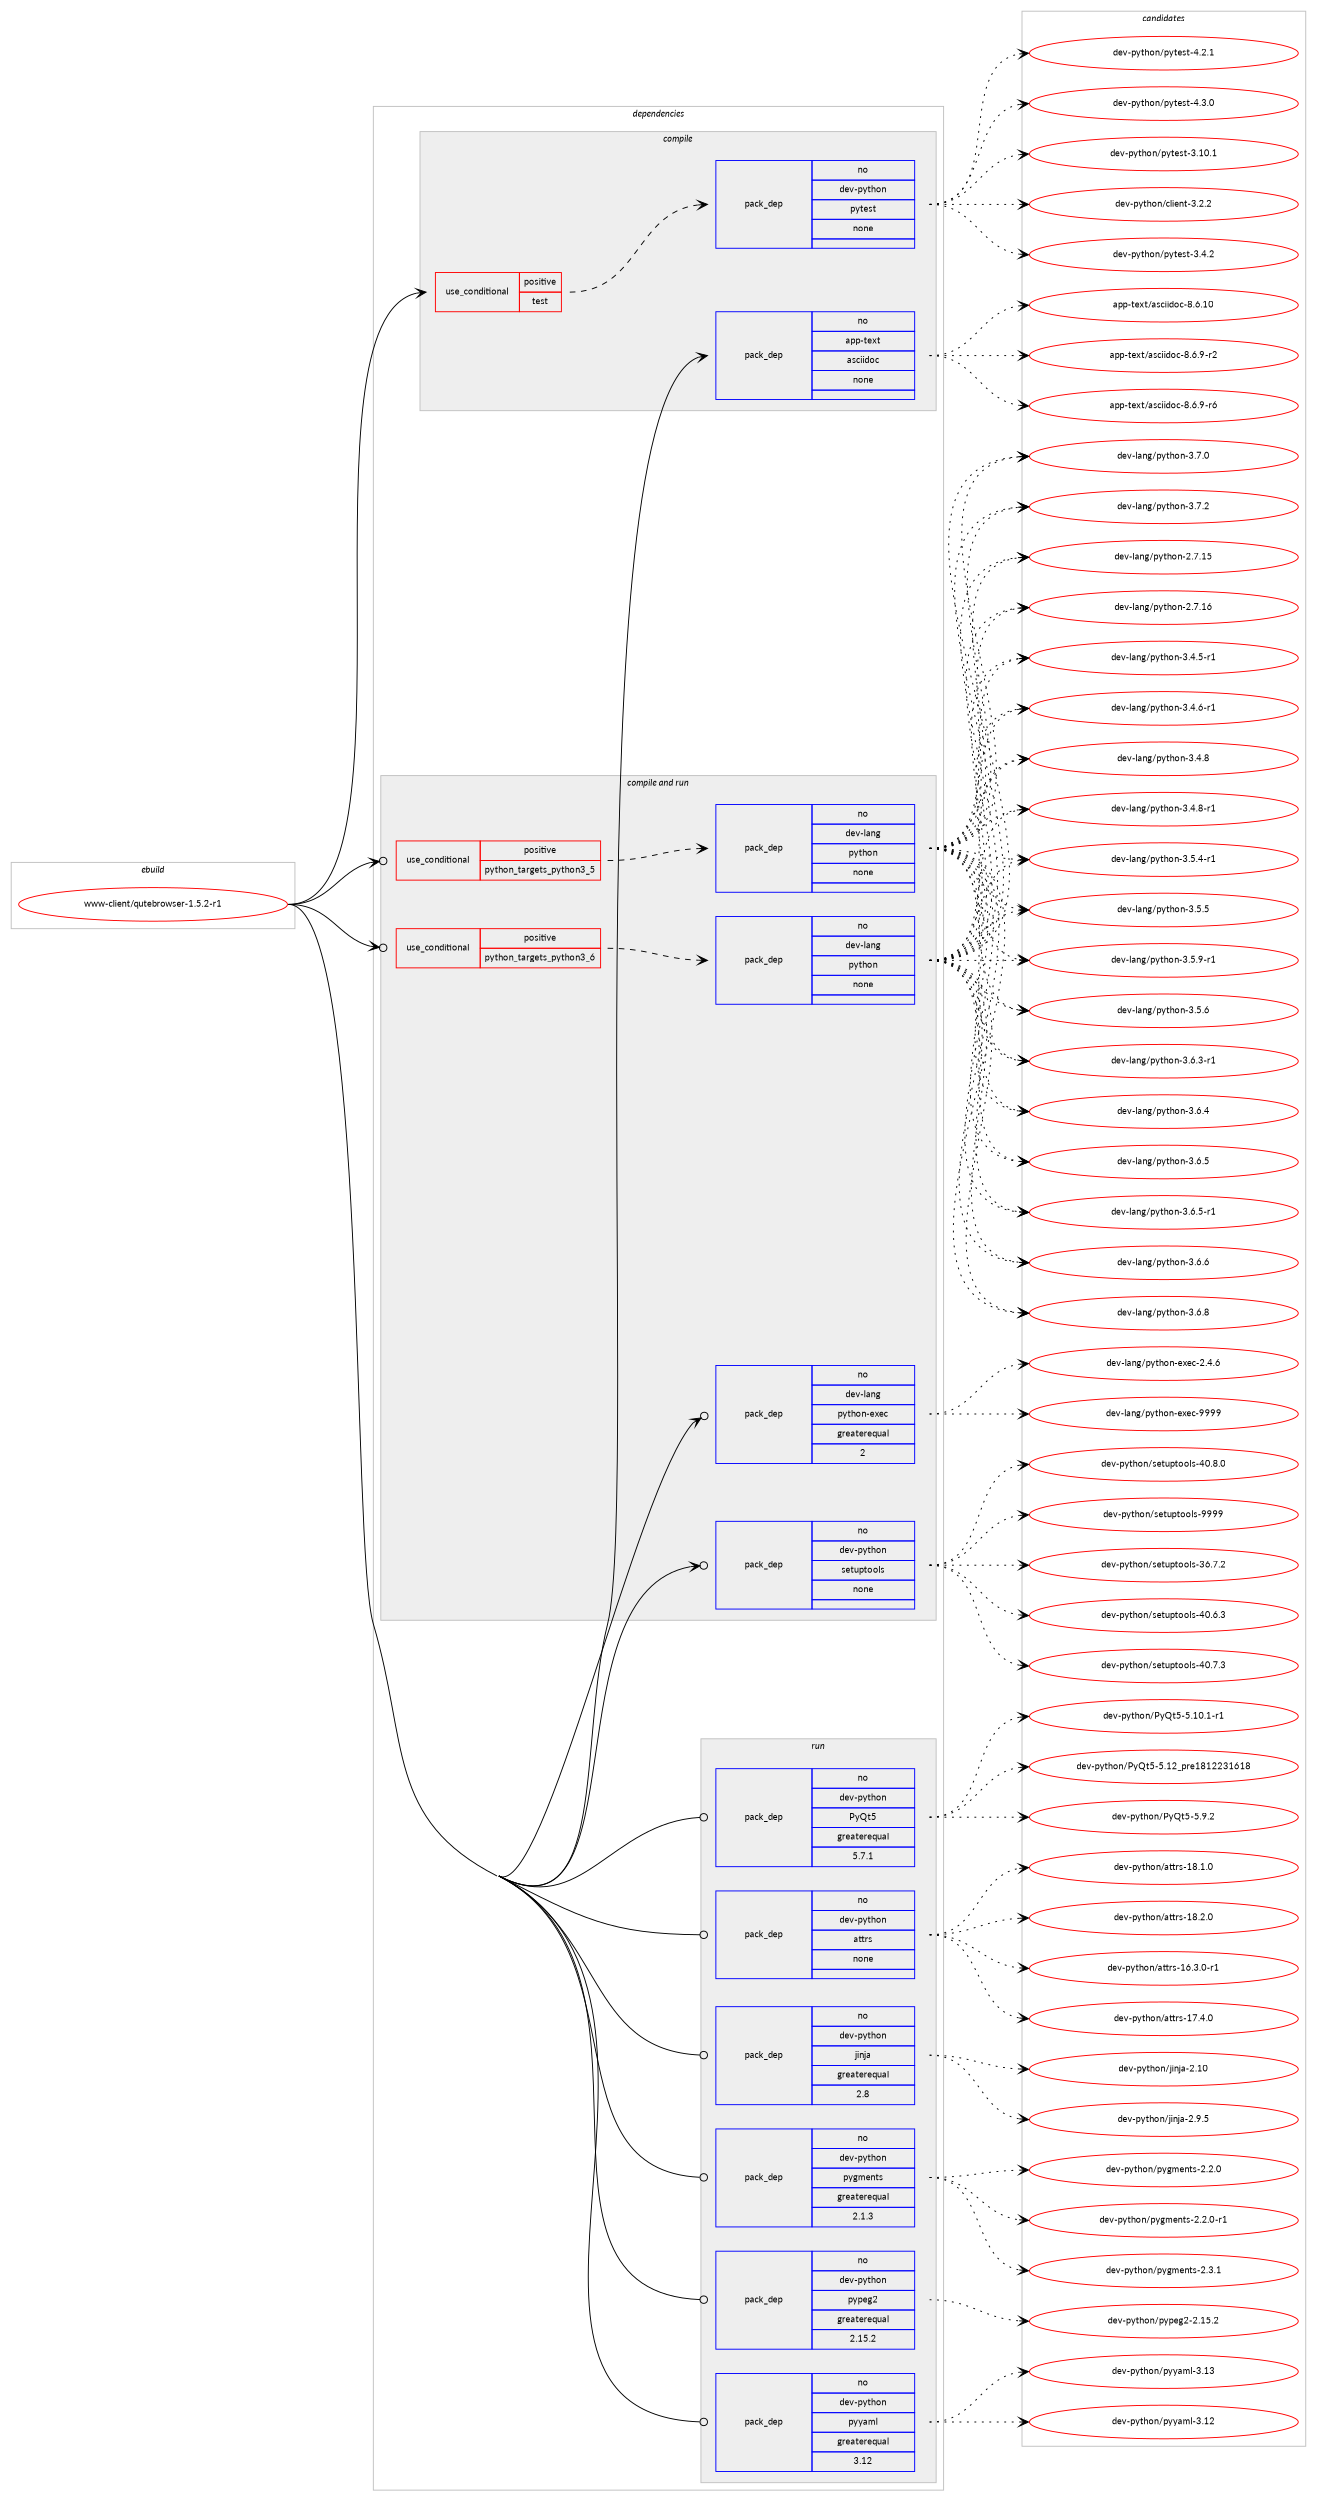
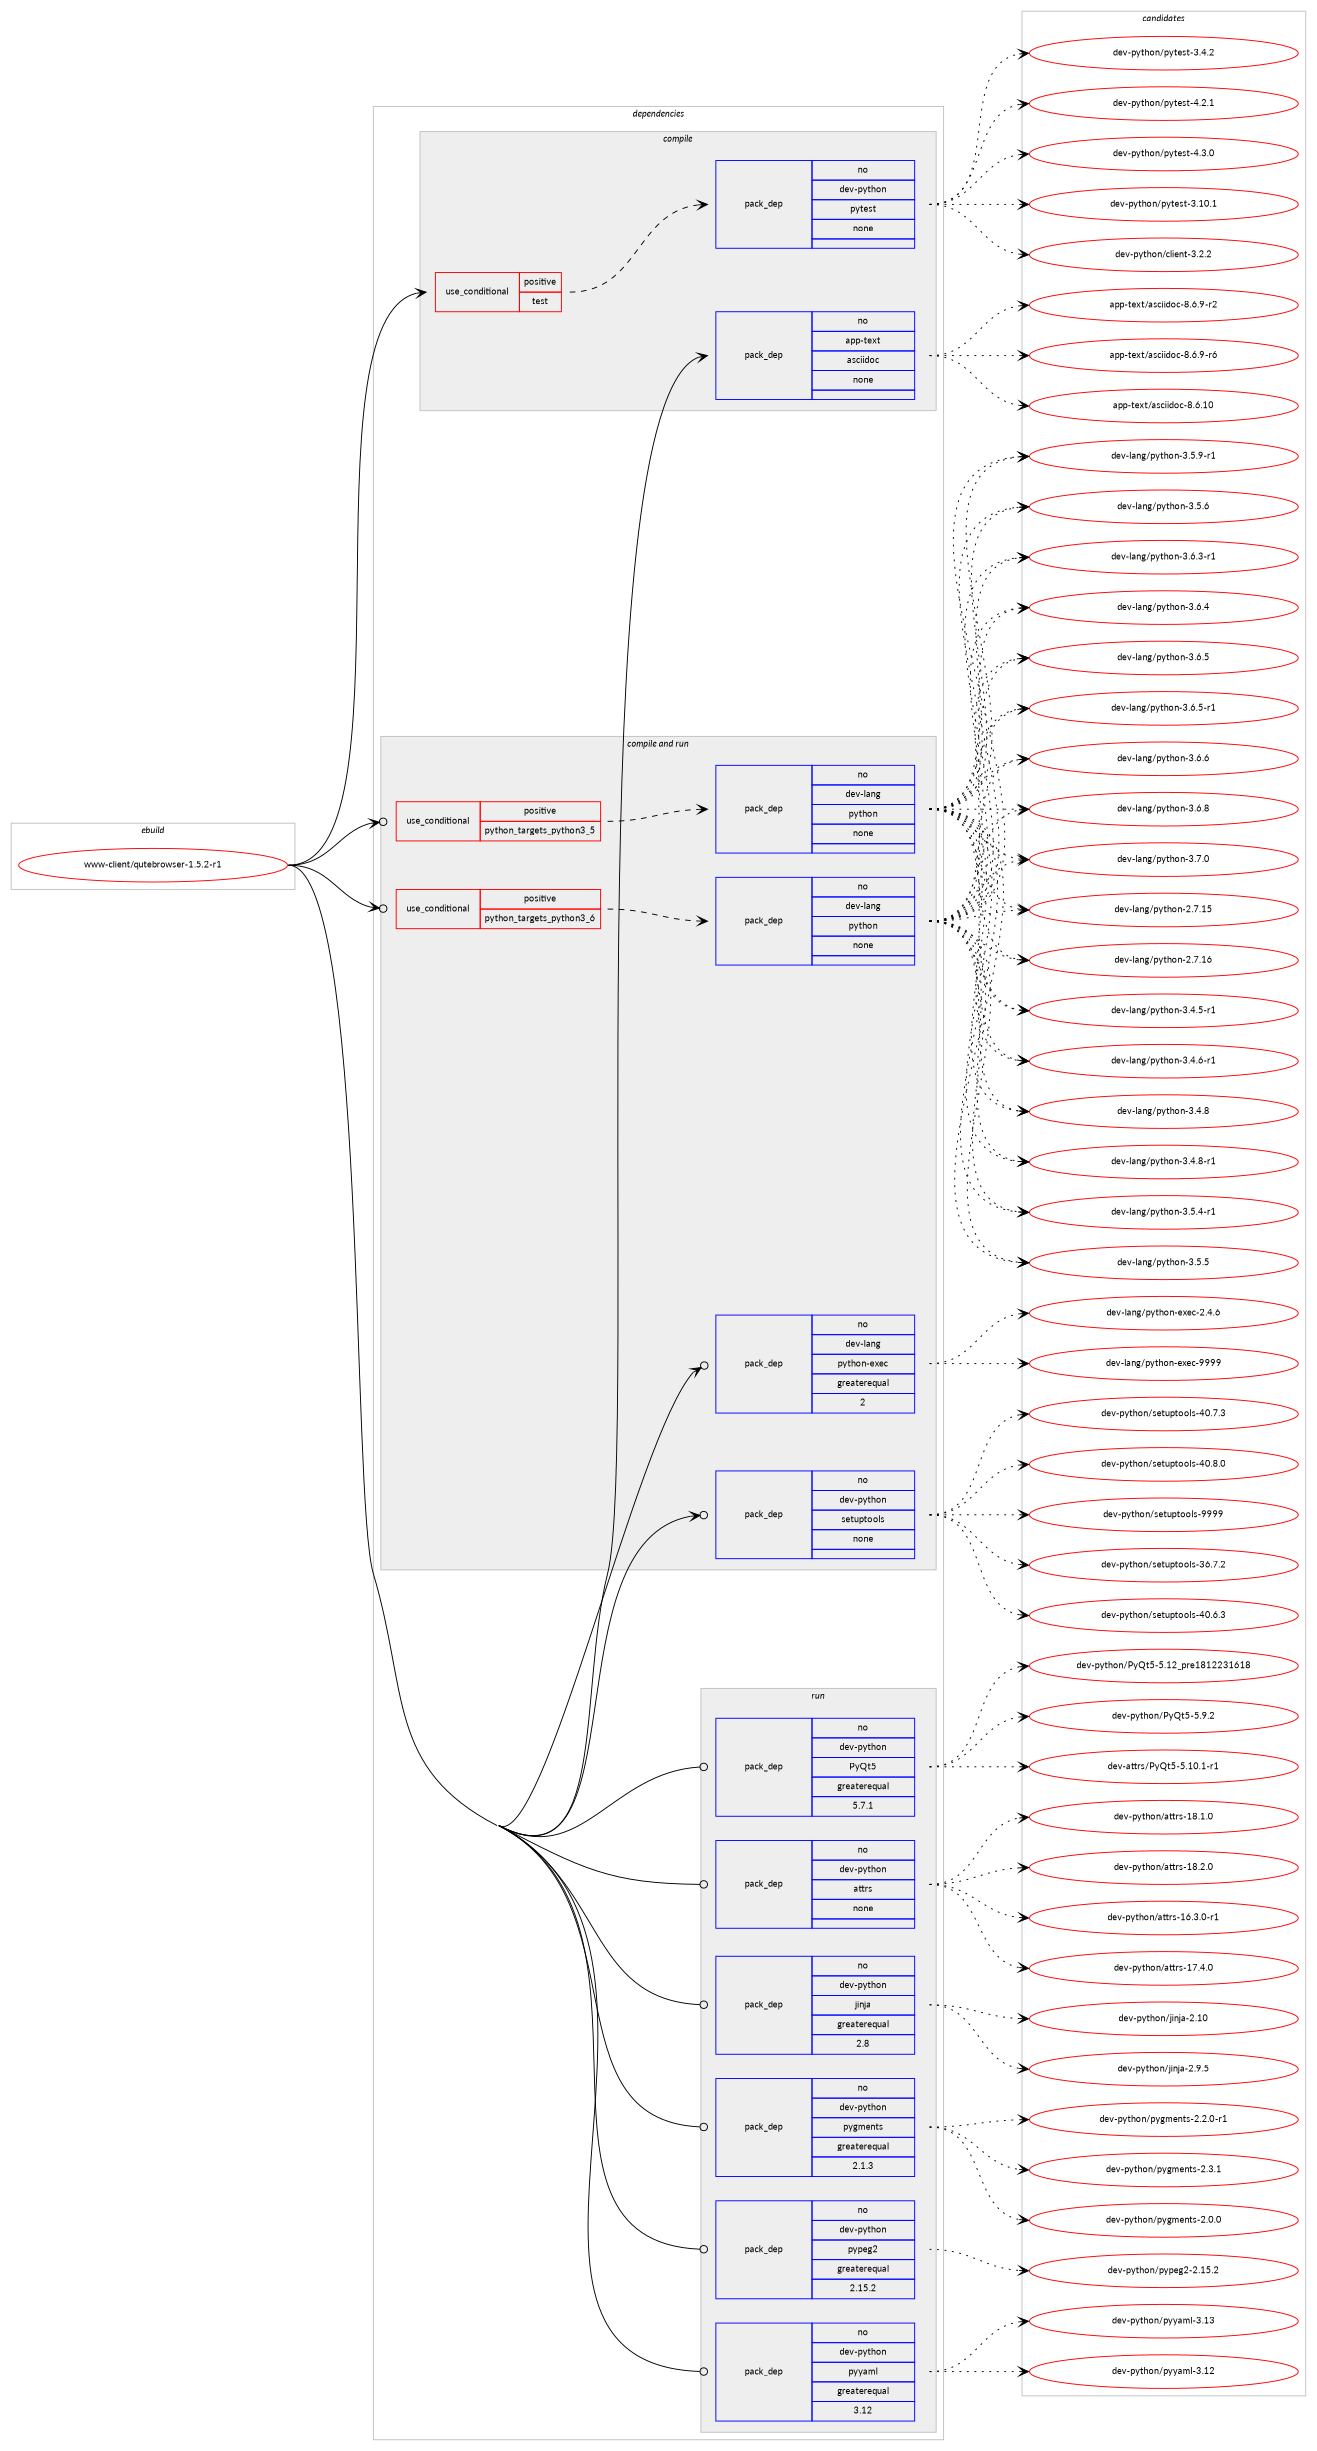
node "dev-lang/python-3.7.2": removed
node "dev-python/PyQt5-5.10.1-r1": label "dev-python/PyQt5-5.10.1-r1" -> "dev-attrs/PyQt5-5.10.1-r1"
node "dev-python/pygments-2.2.0": label "dev-python/pygments-2.2.0" -> "dev-python/pygments-2.0.0"
